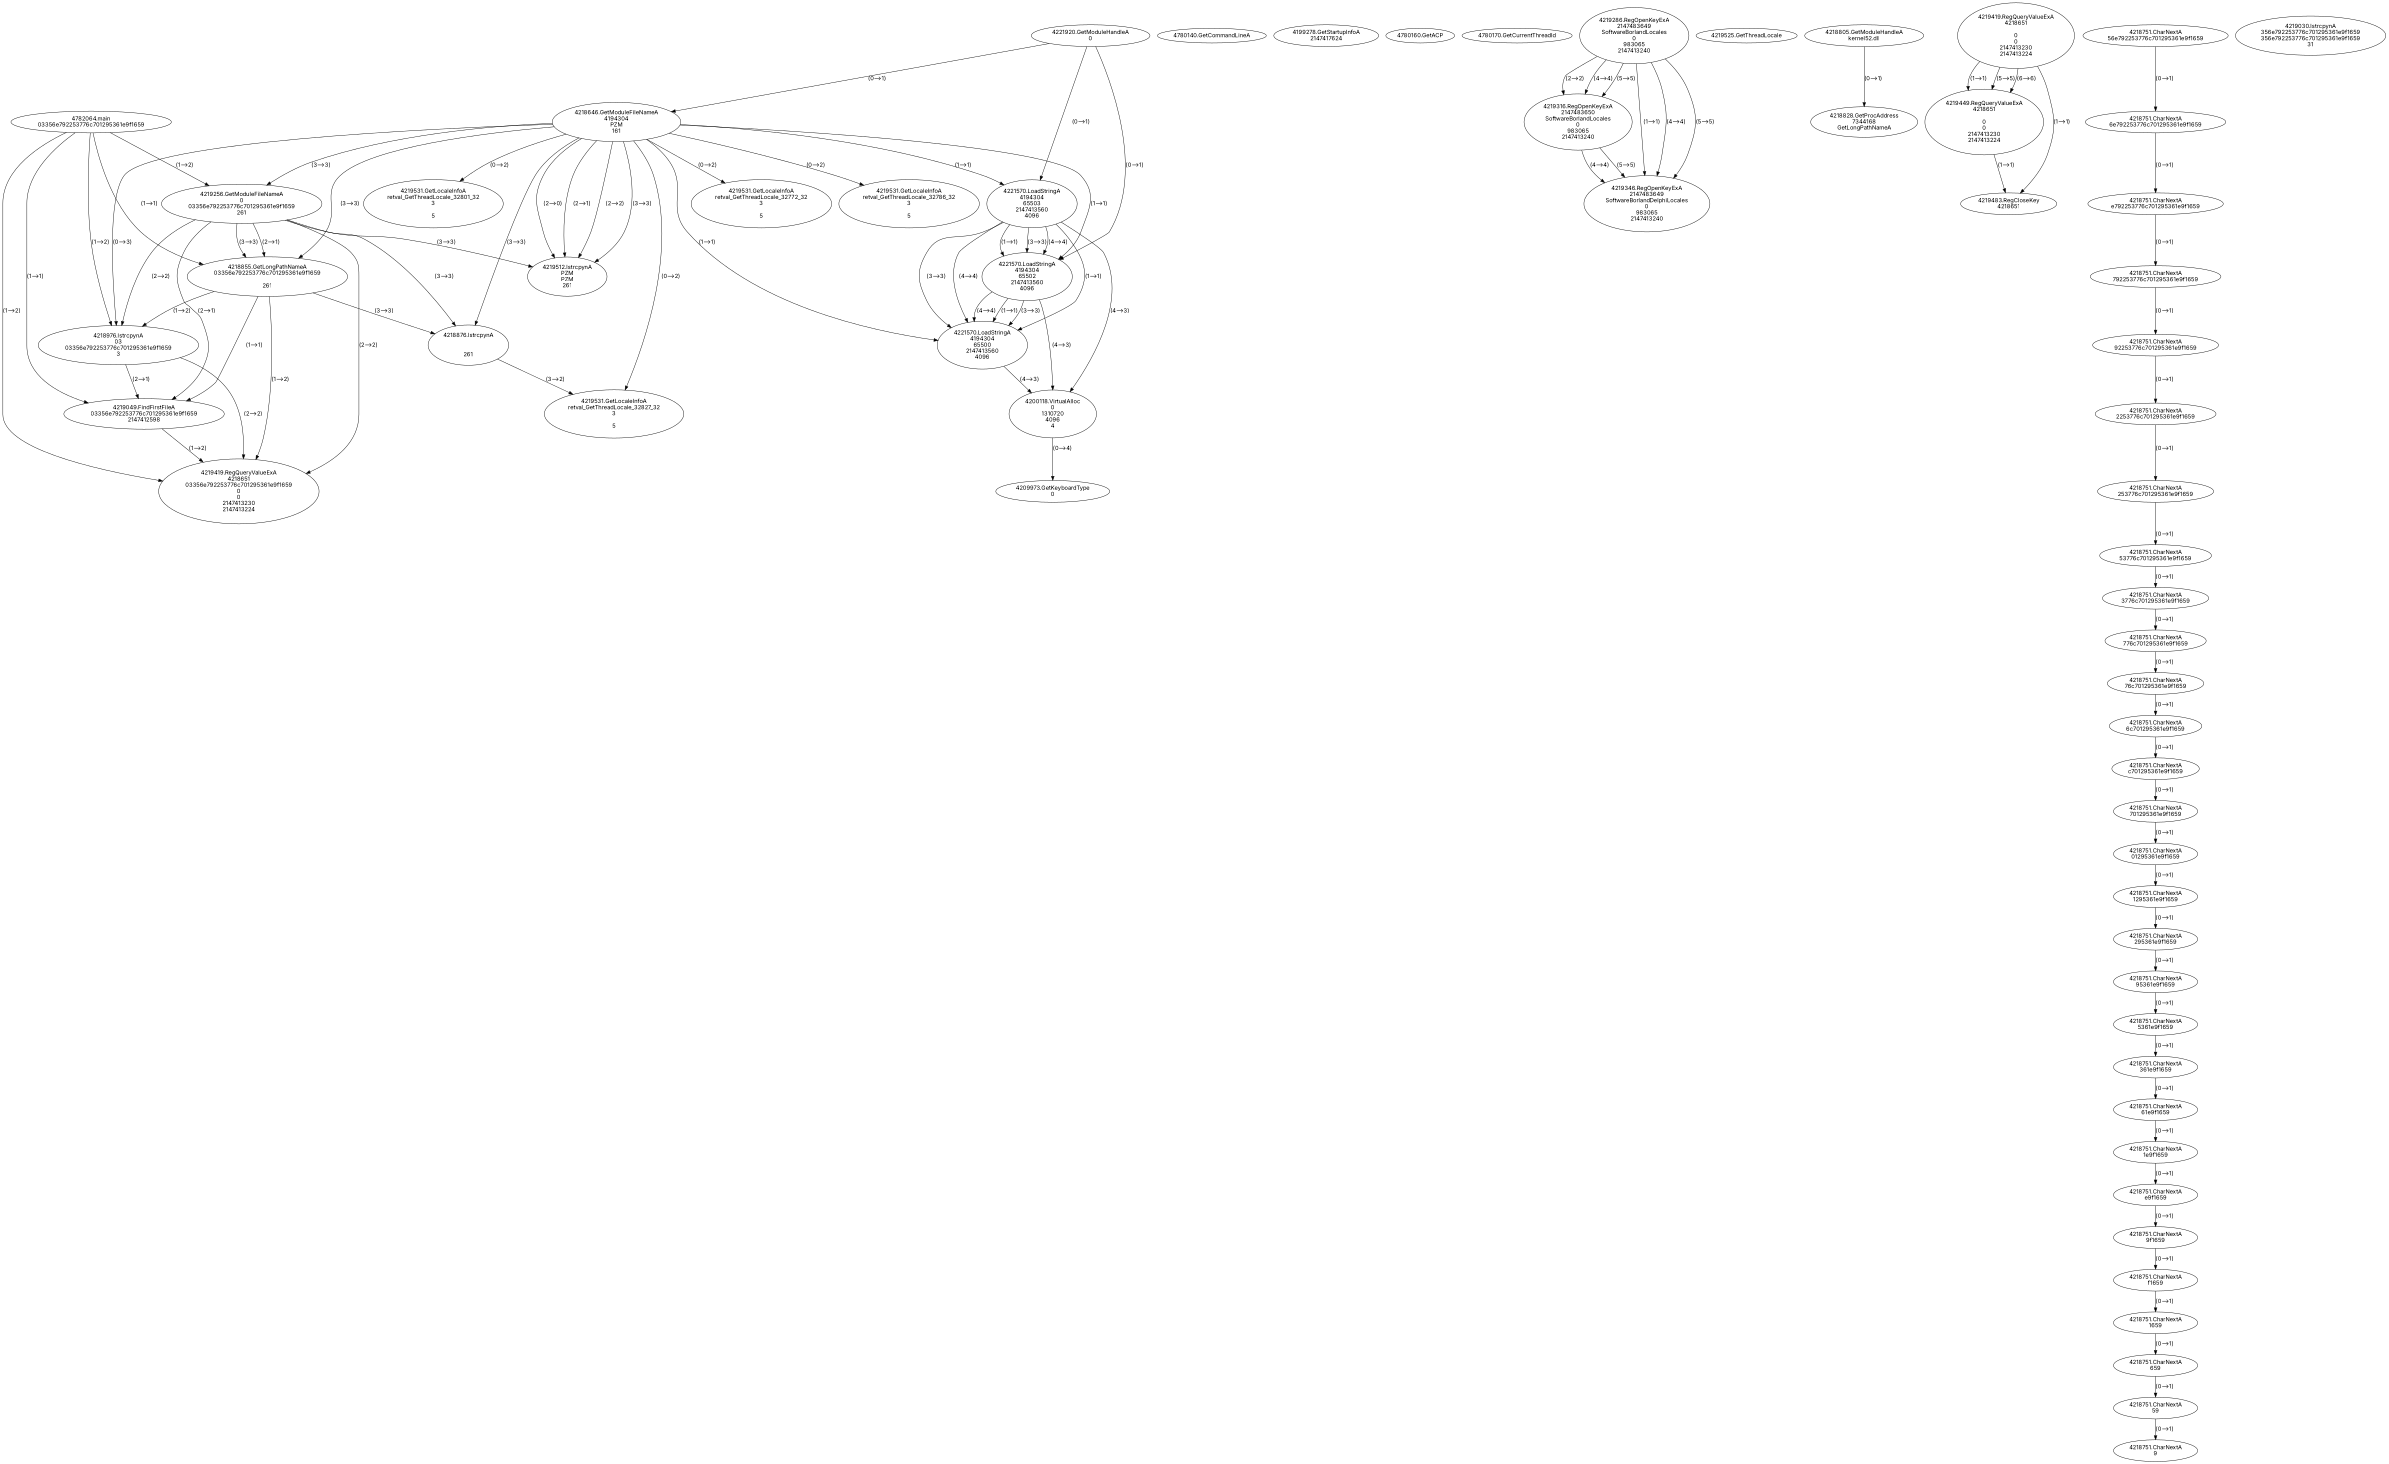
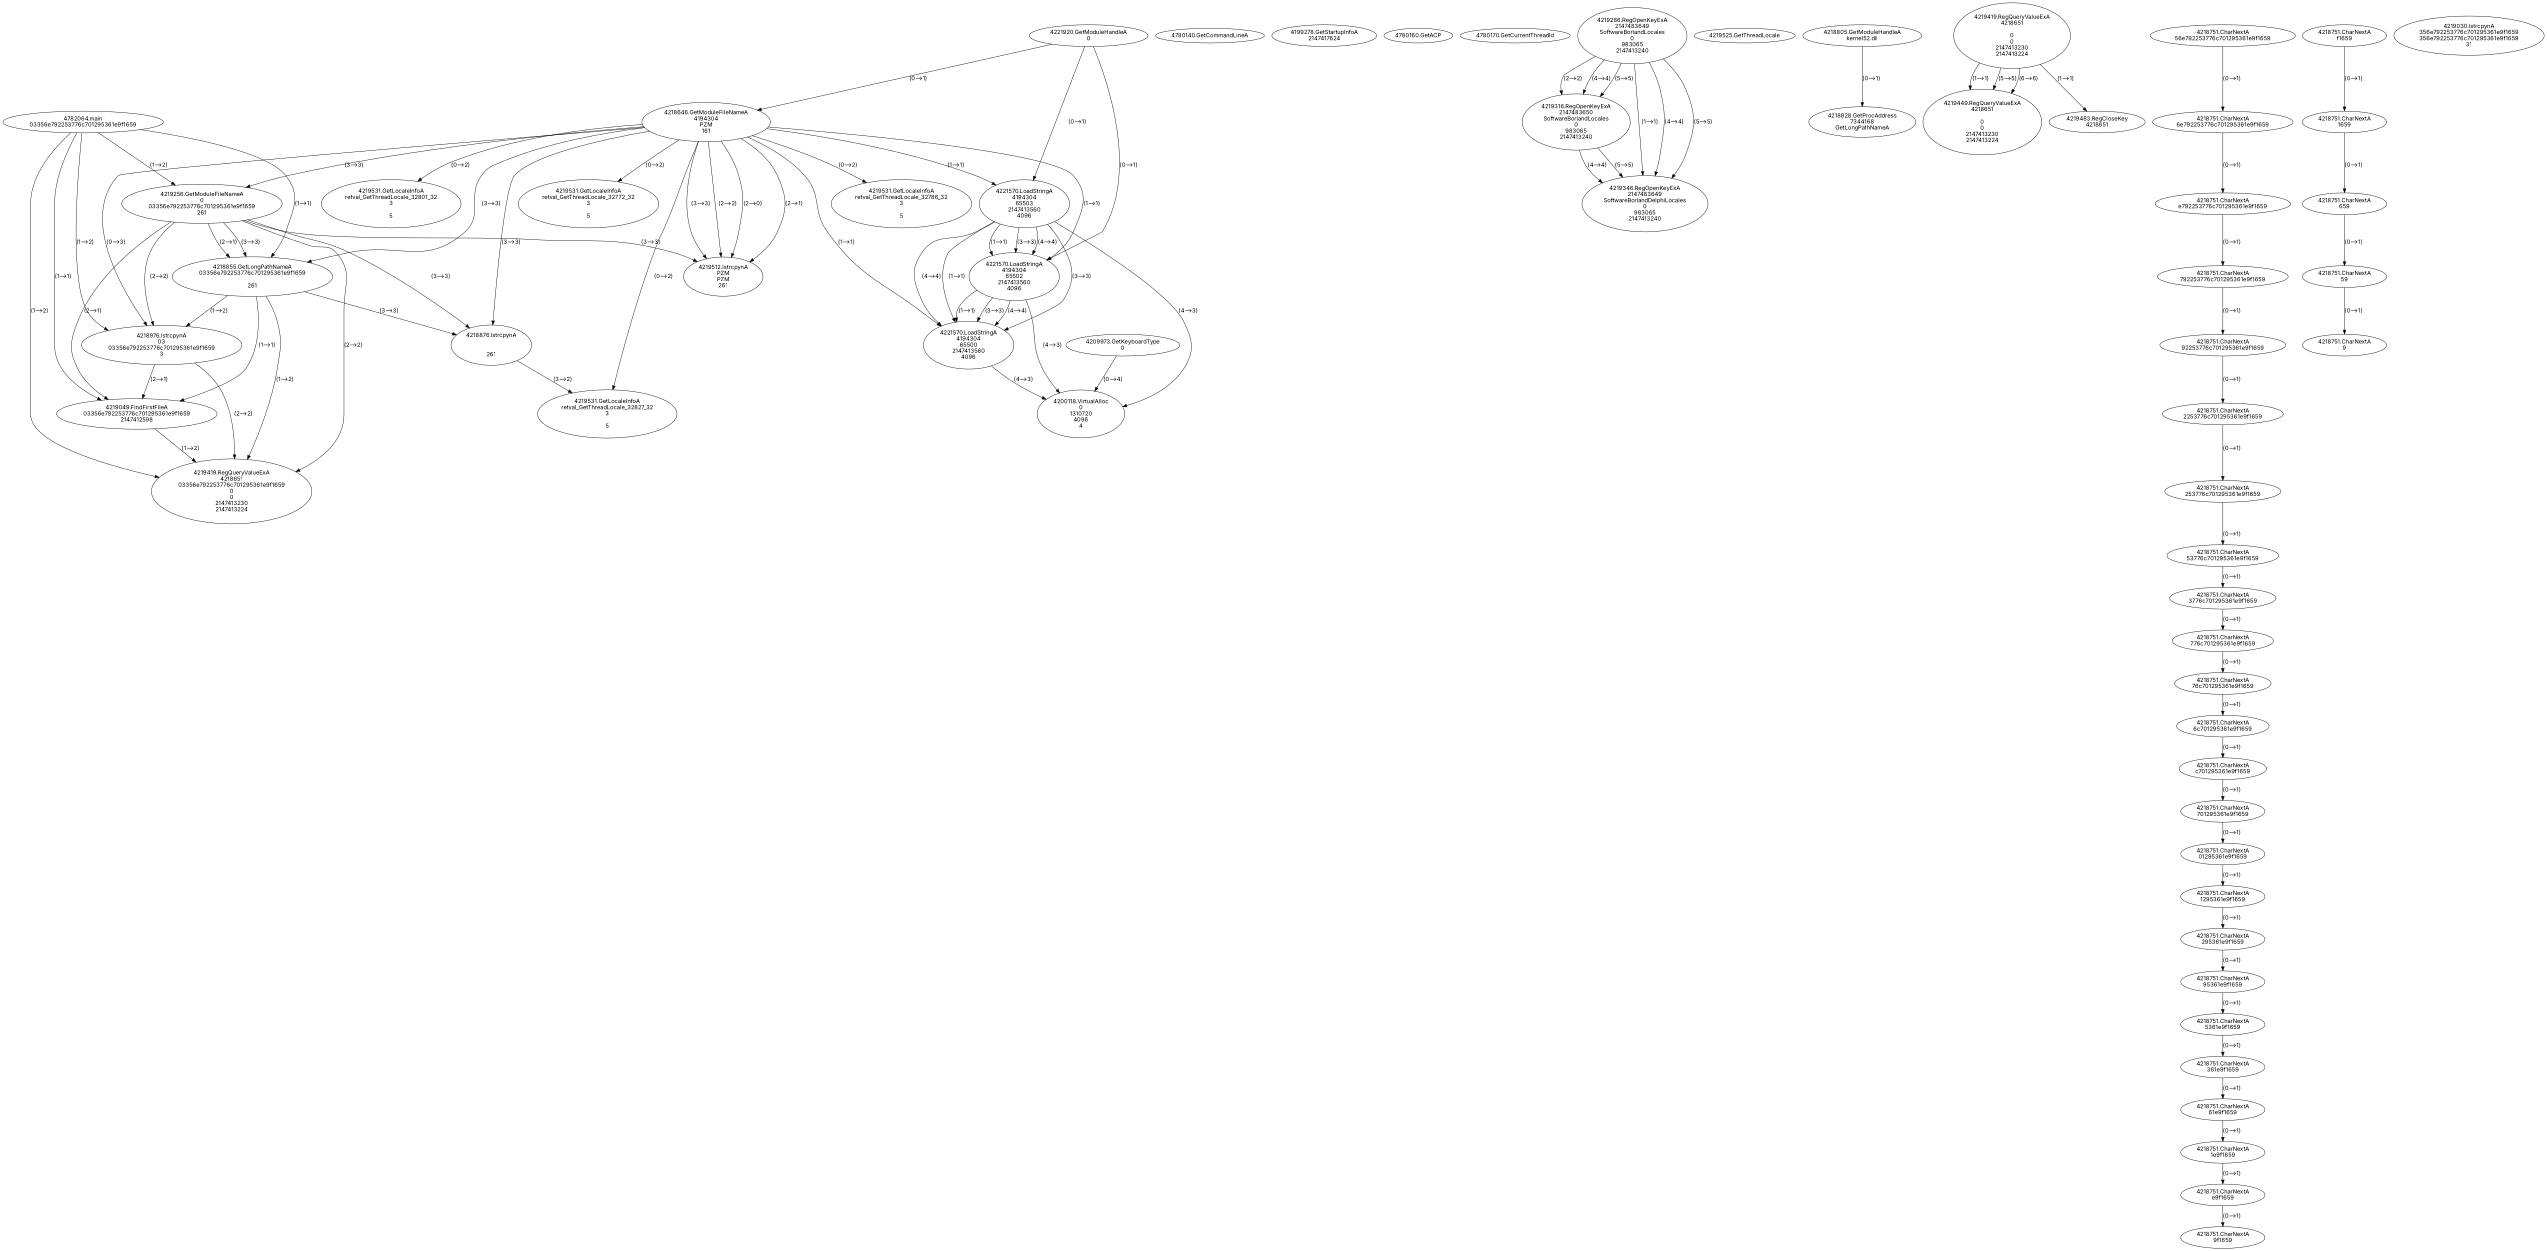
edge "4219449.RegQueryValueExA 4218651 0 0 2147413230 2147413224" -> "4219483.RegCloseKey 4218651": removed, label "(1-->1)"
edge "4200118.VirtualAlloc 0 1310720 4096 4" -> "4209973.GetKeyboardType 0": reversed
edge "4218751.CharNextA 9f1659" -> "4218751.CharNextA f1659": removed, label "(0-->1)"
